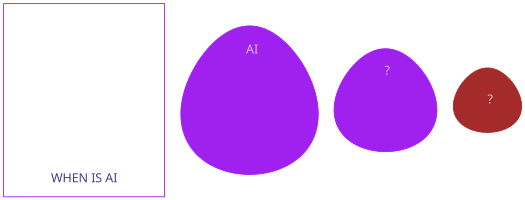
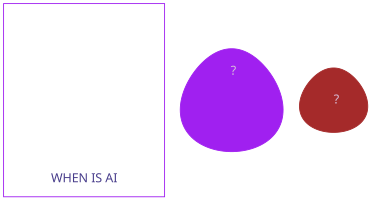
node "AI": removed
